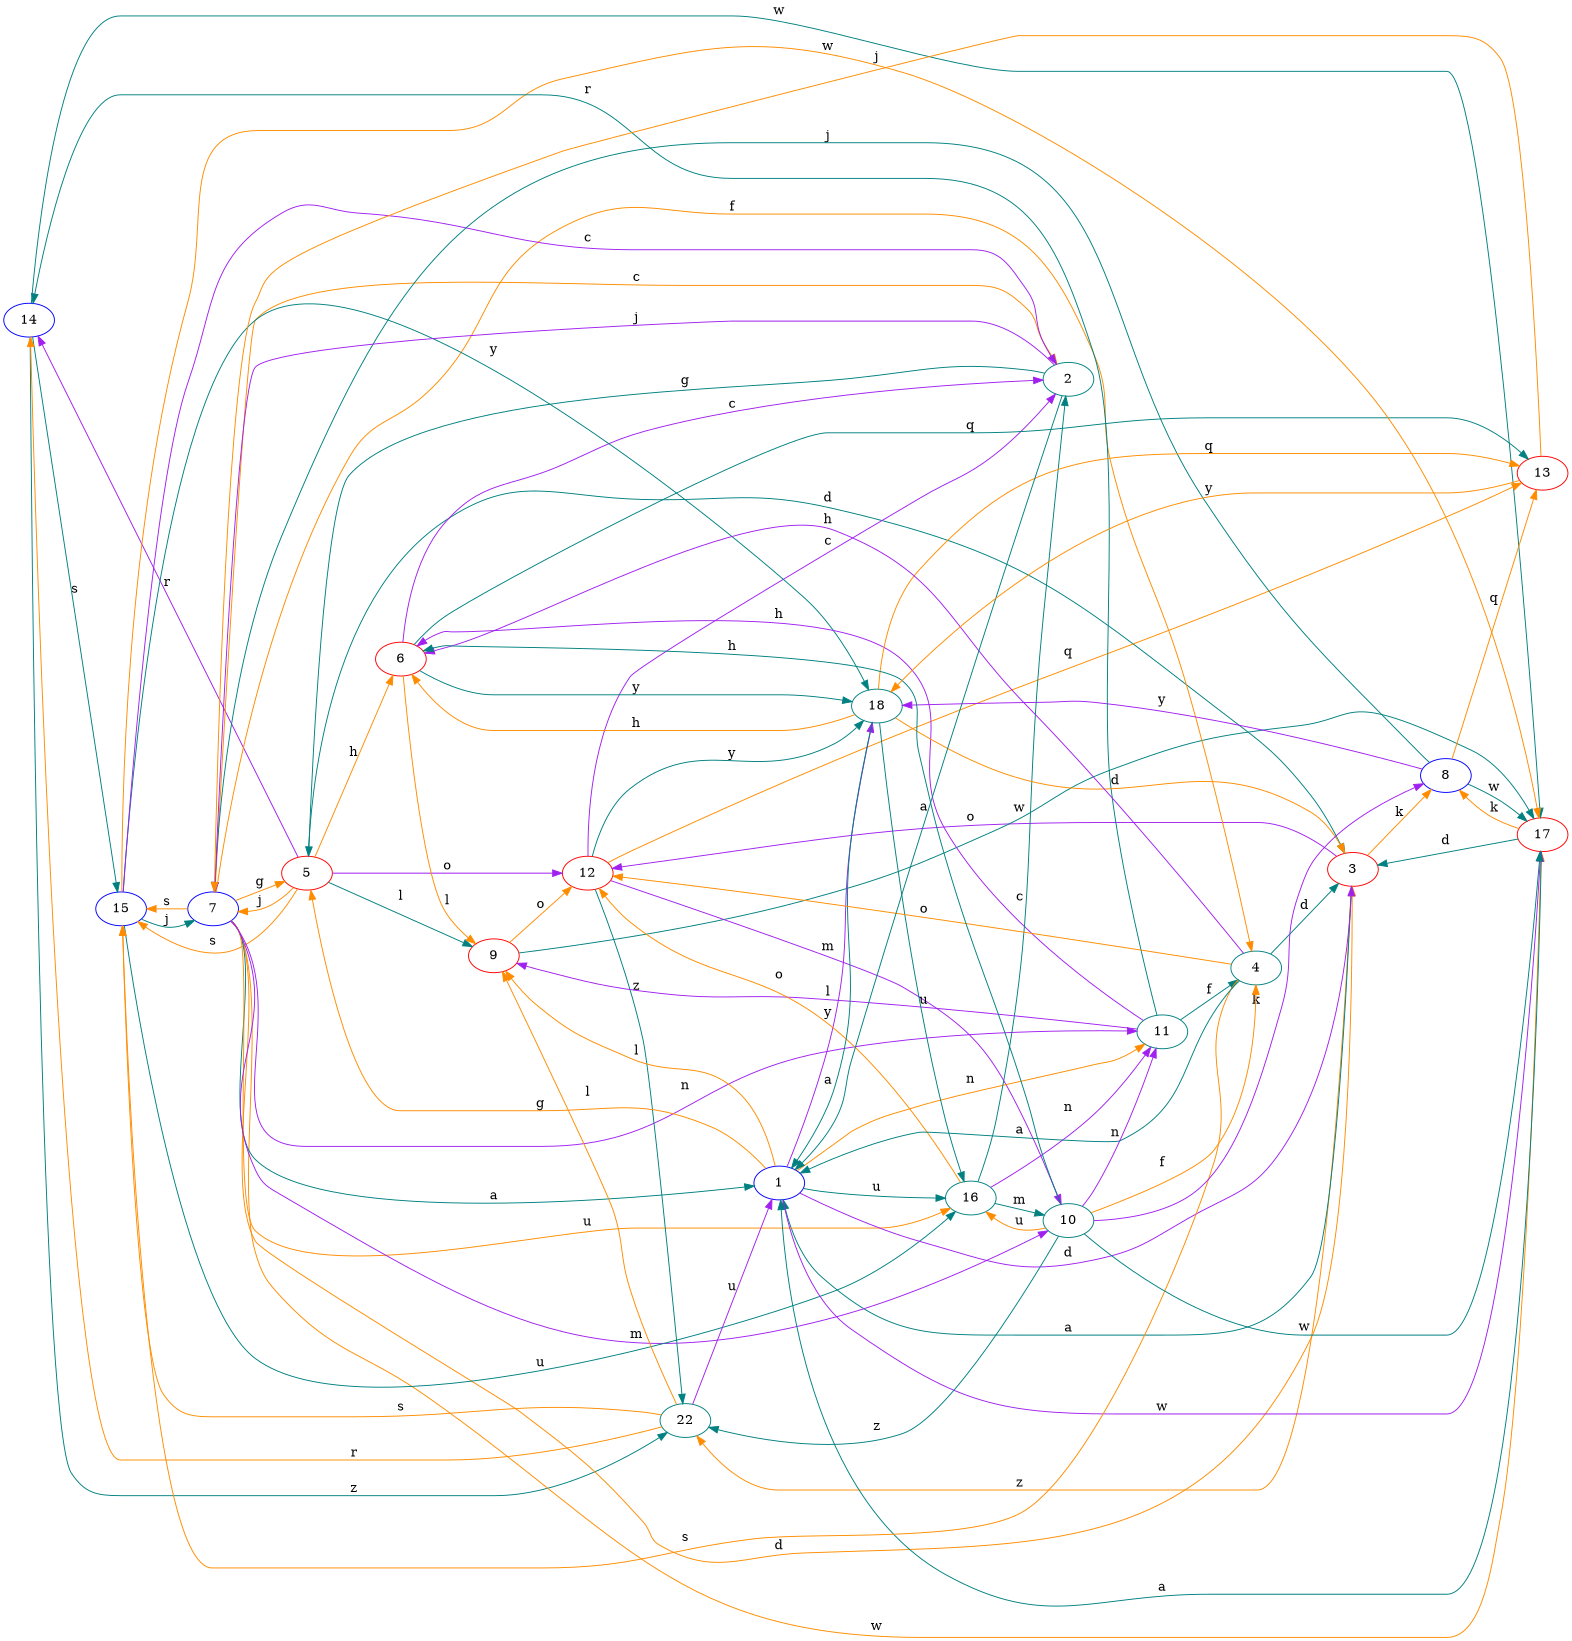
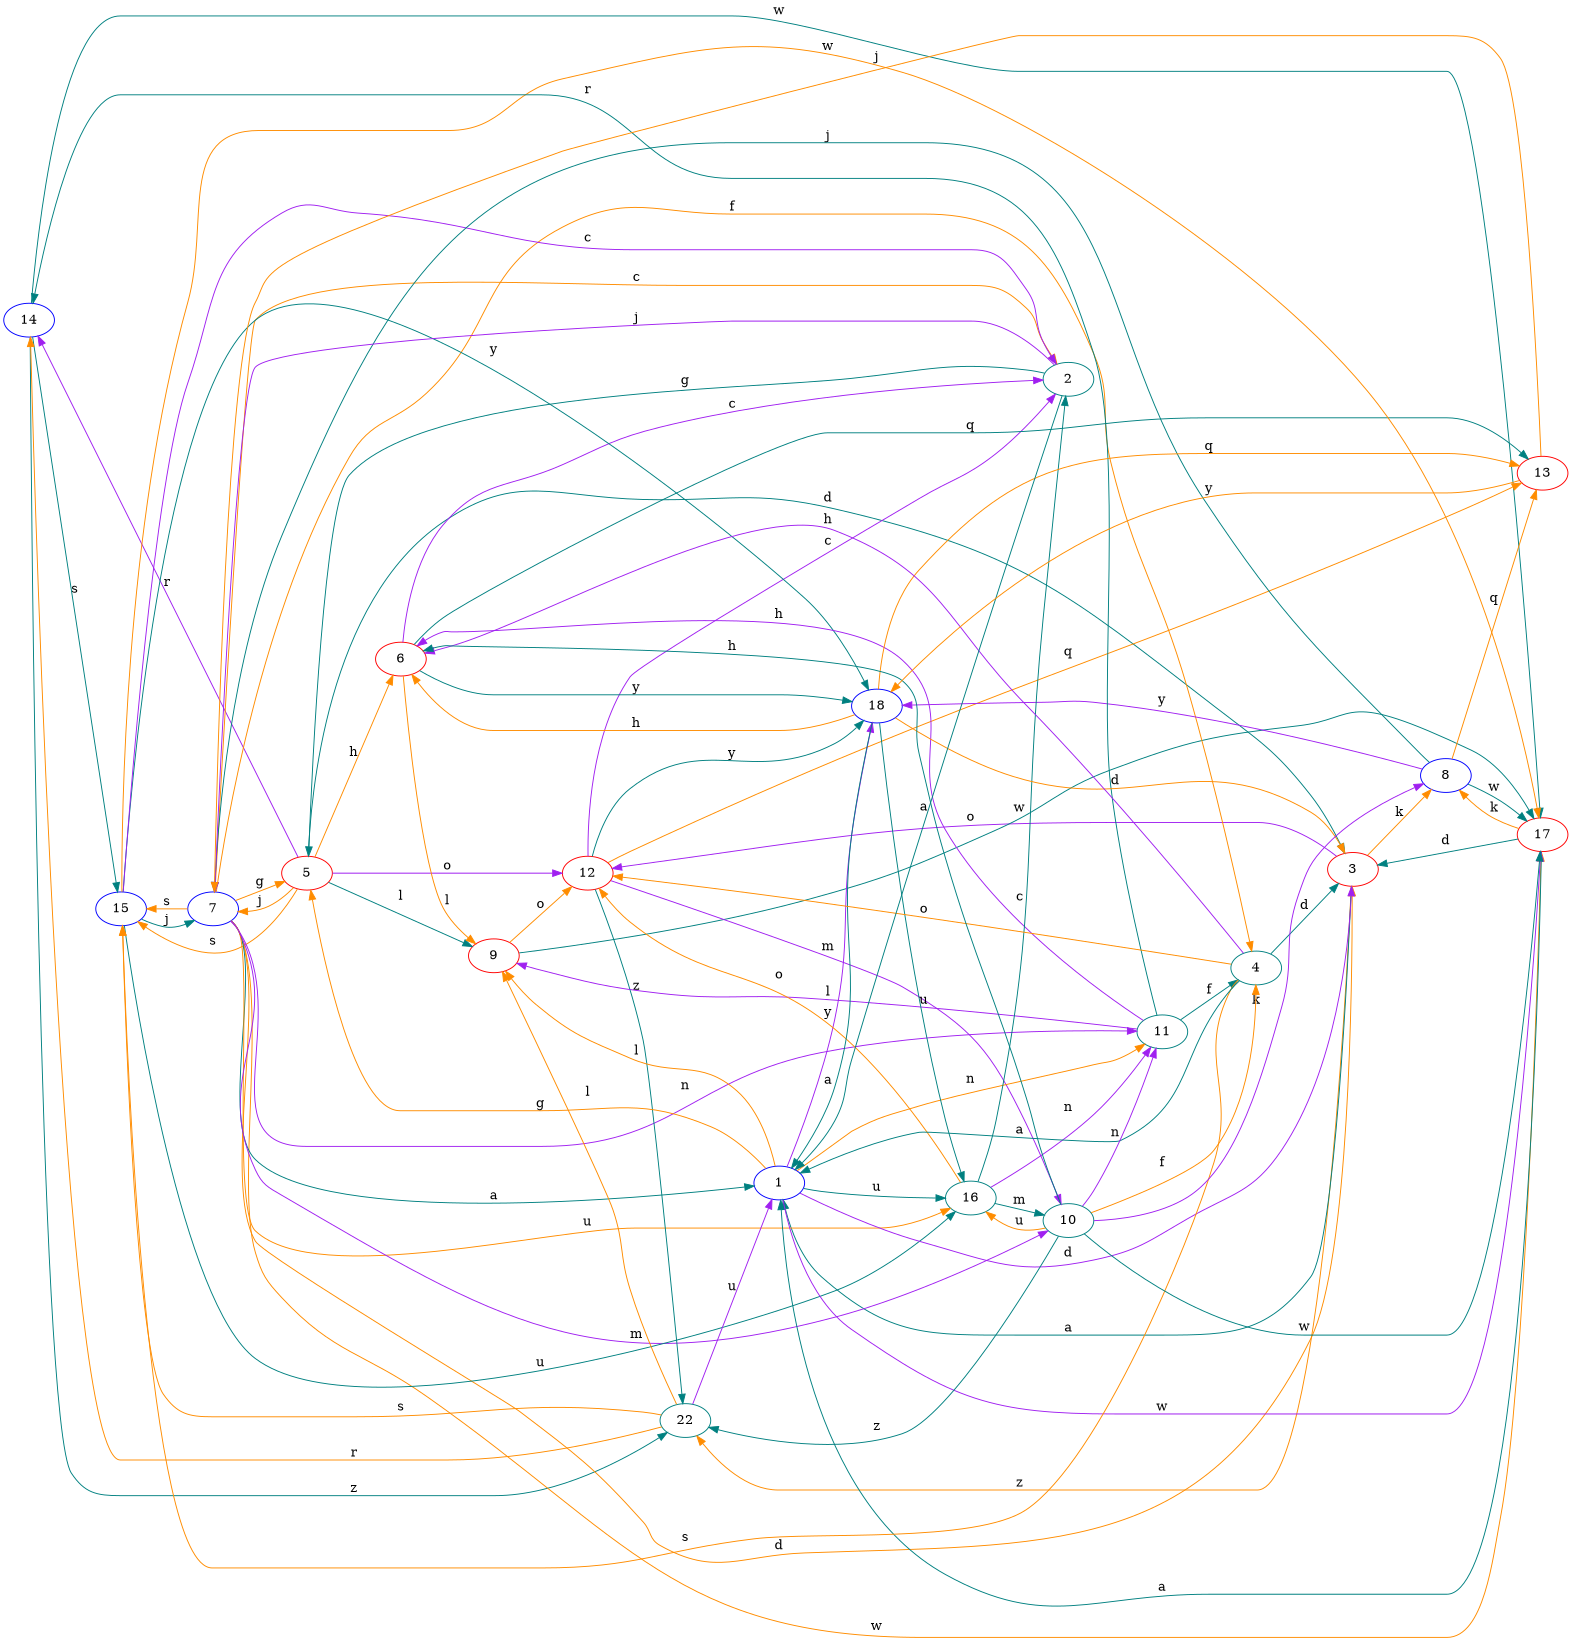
node "18": color teal -> blue
